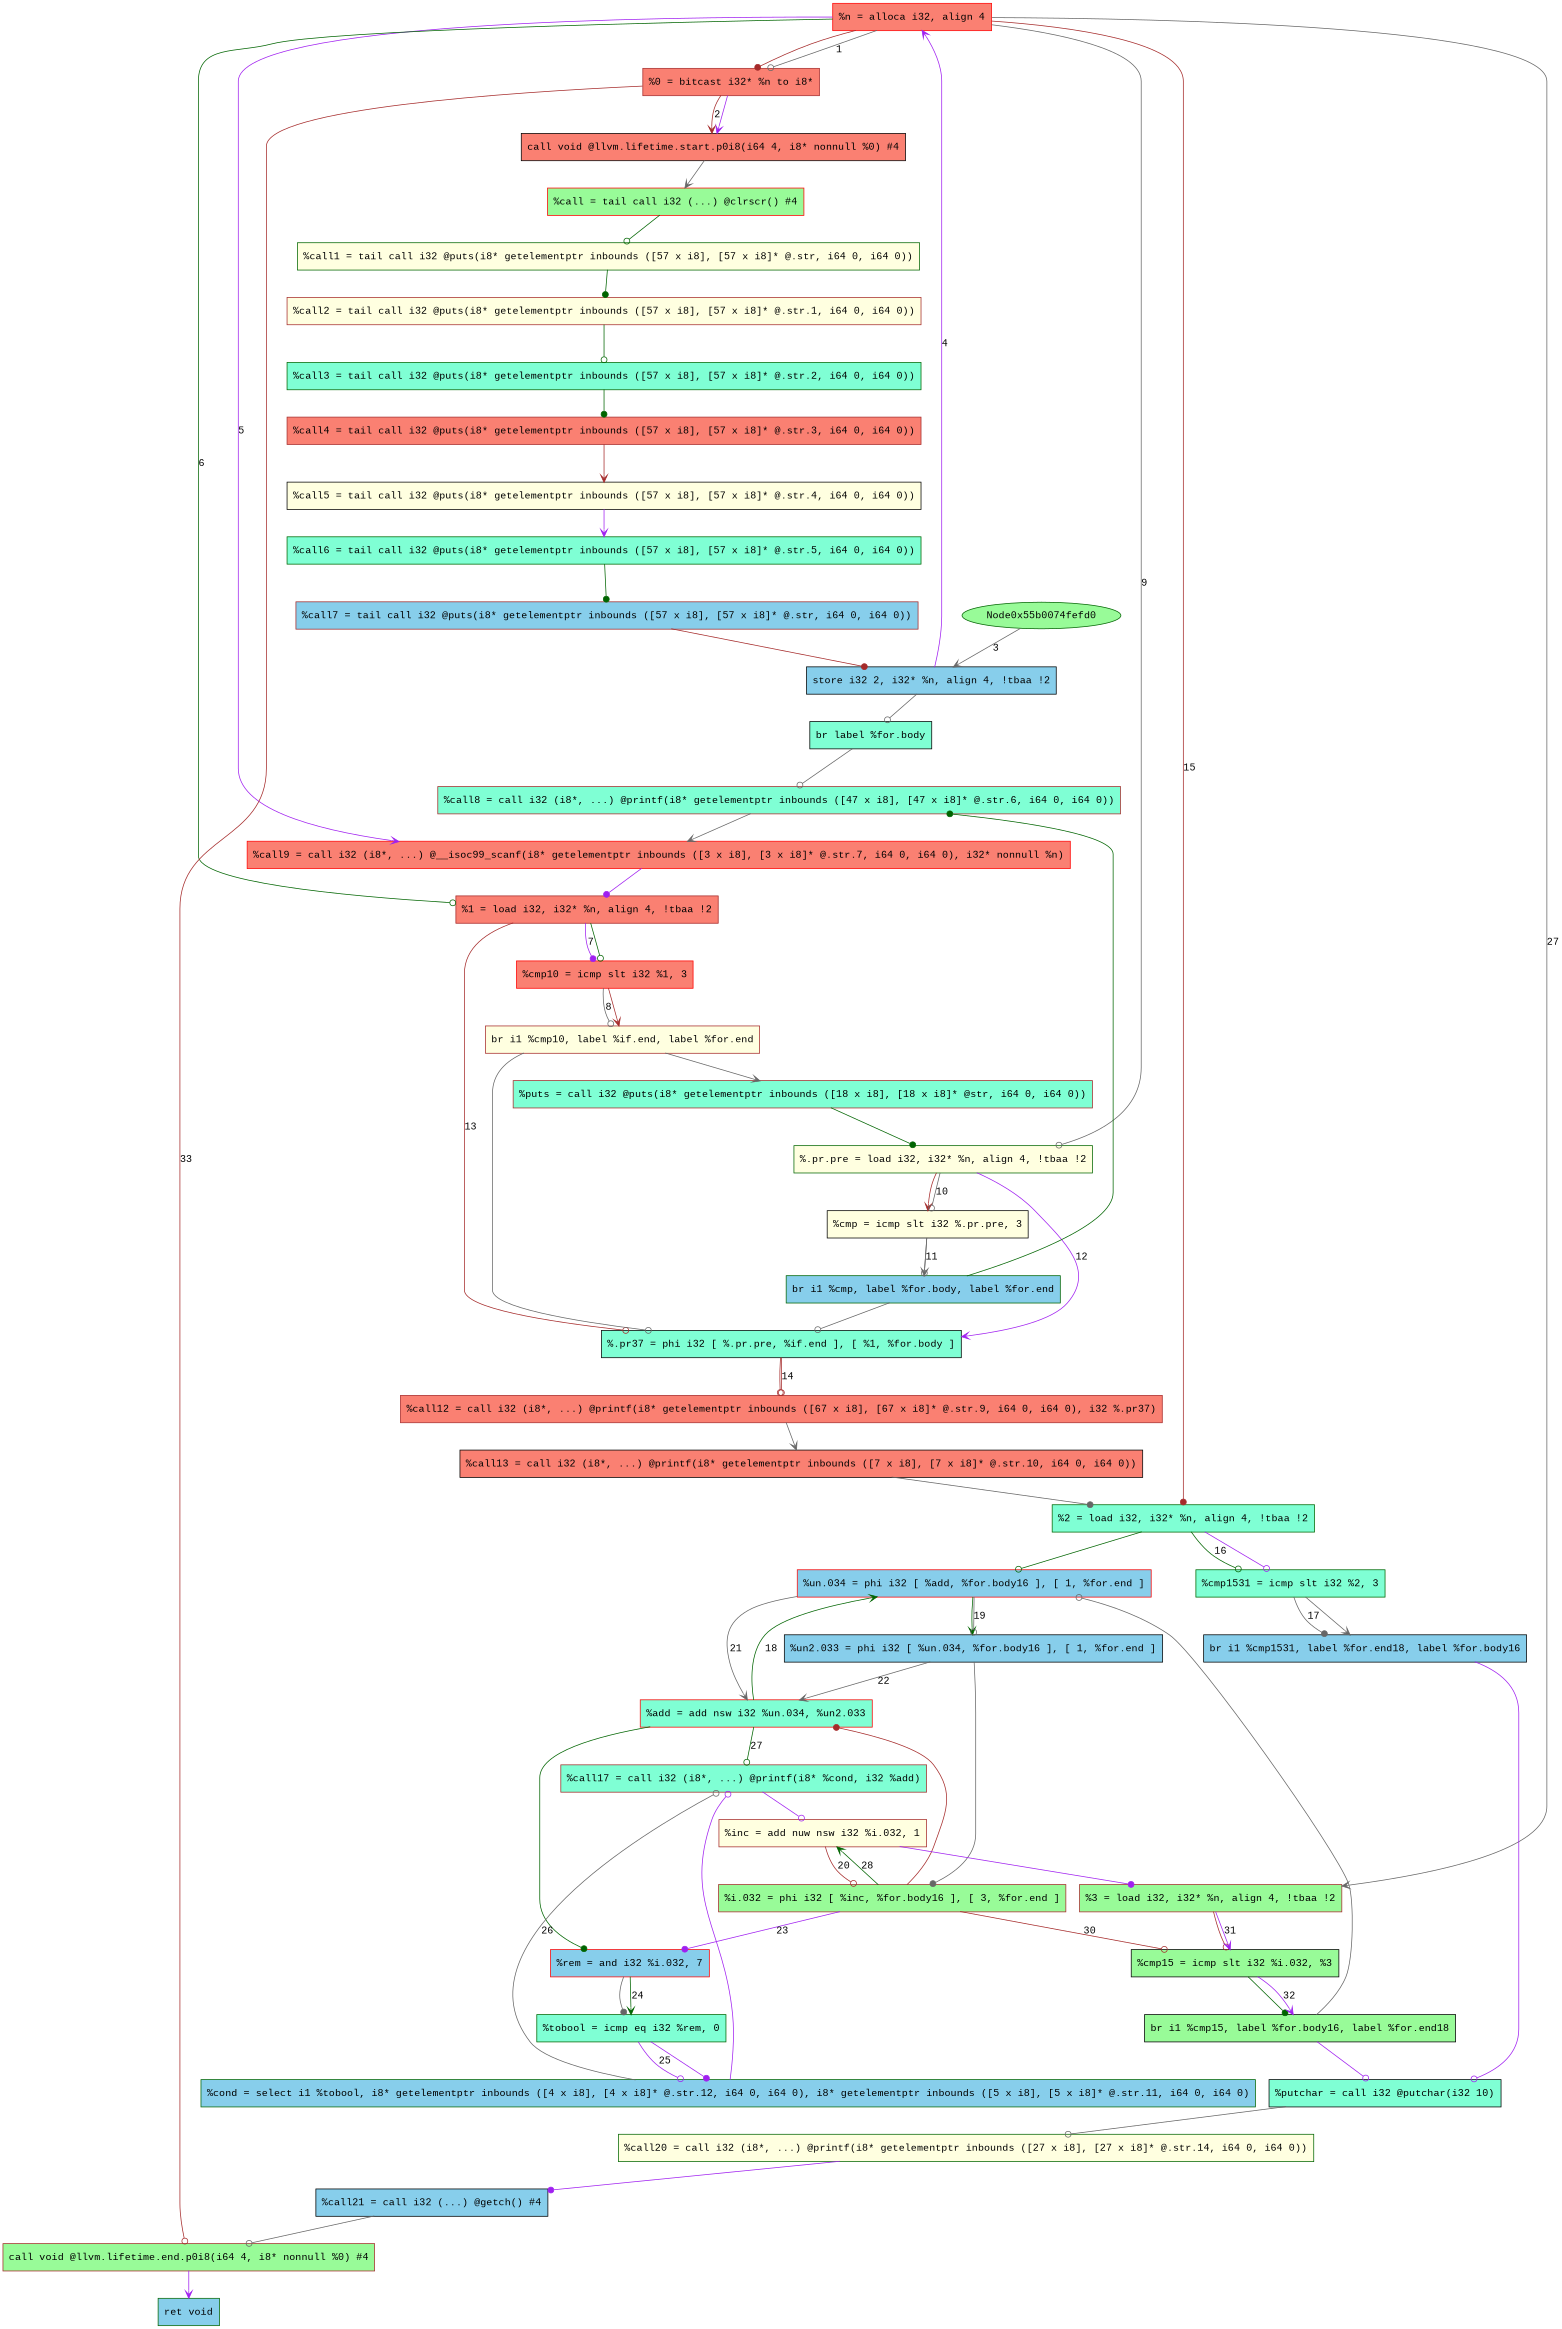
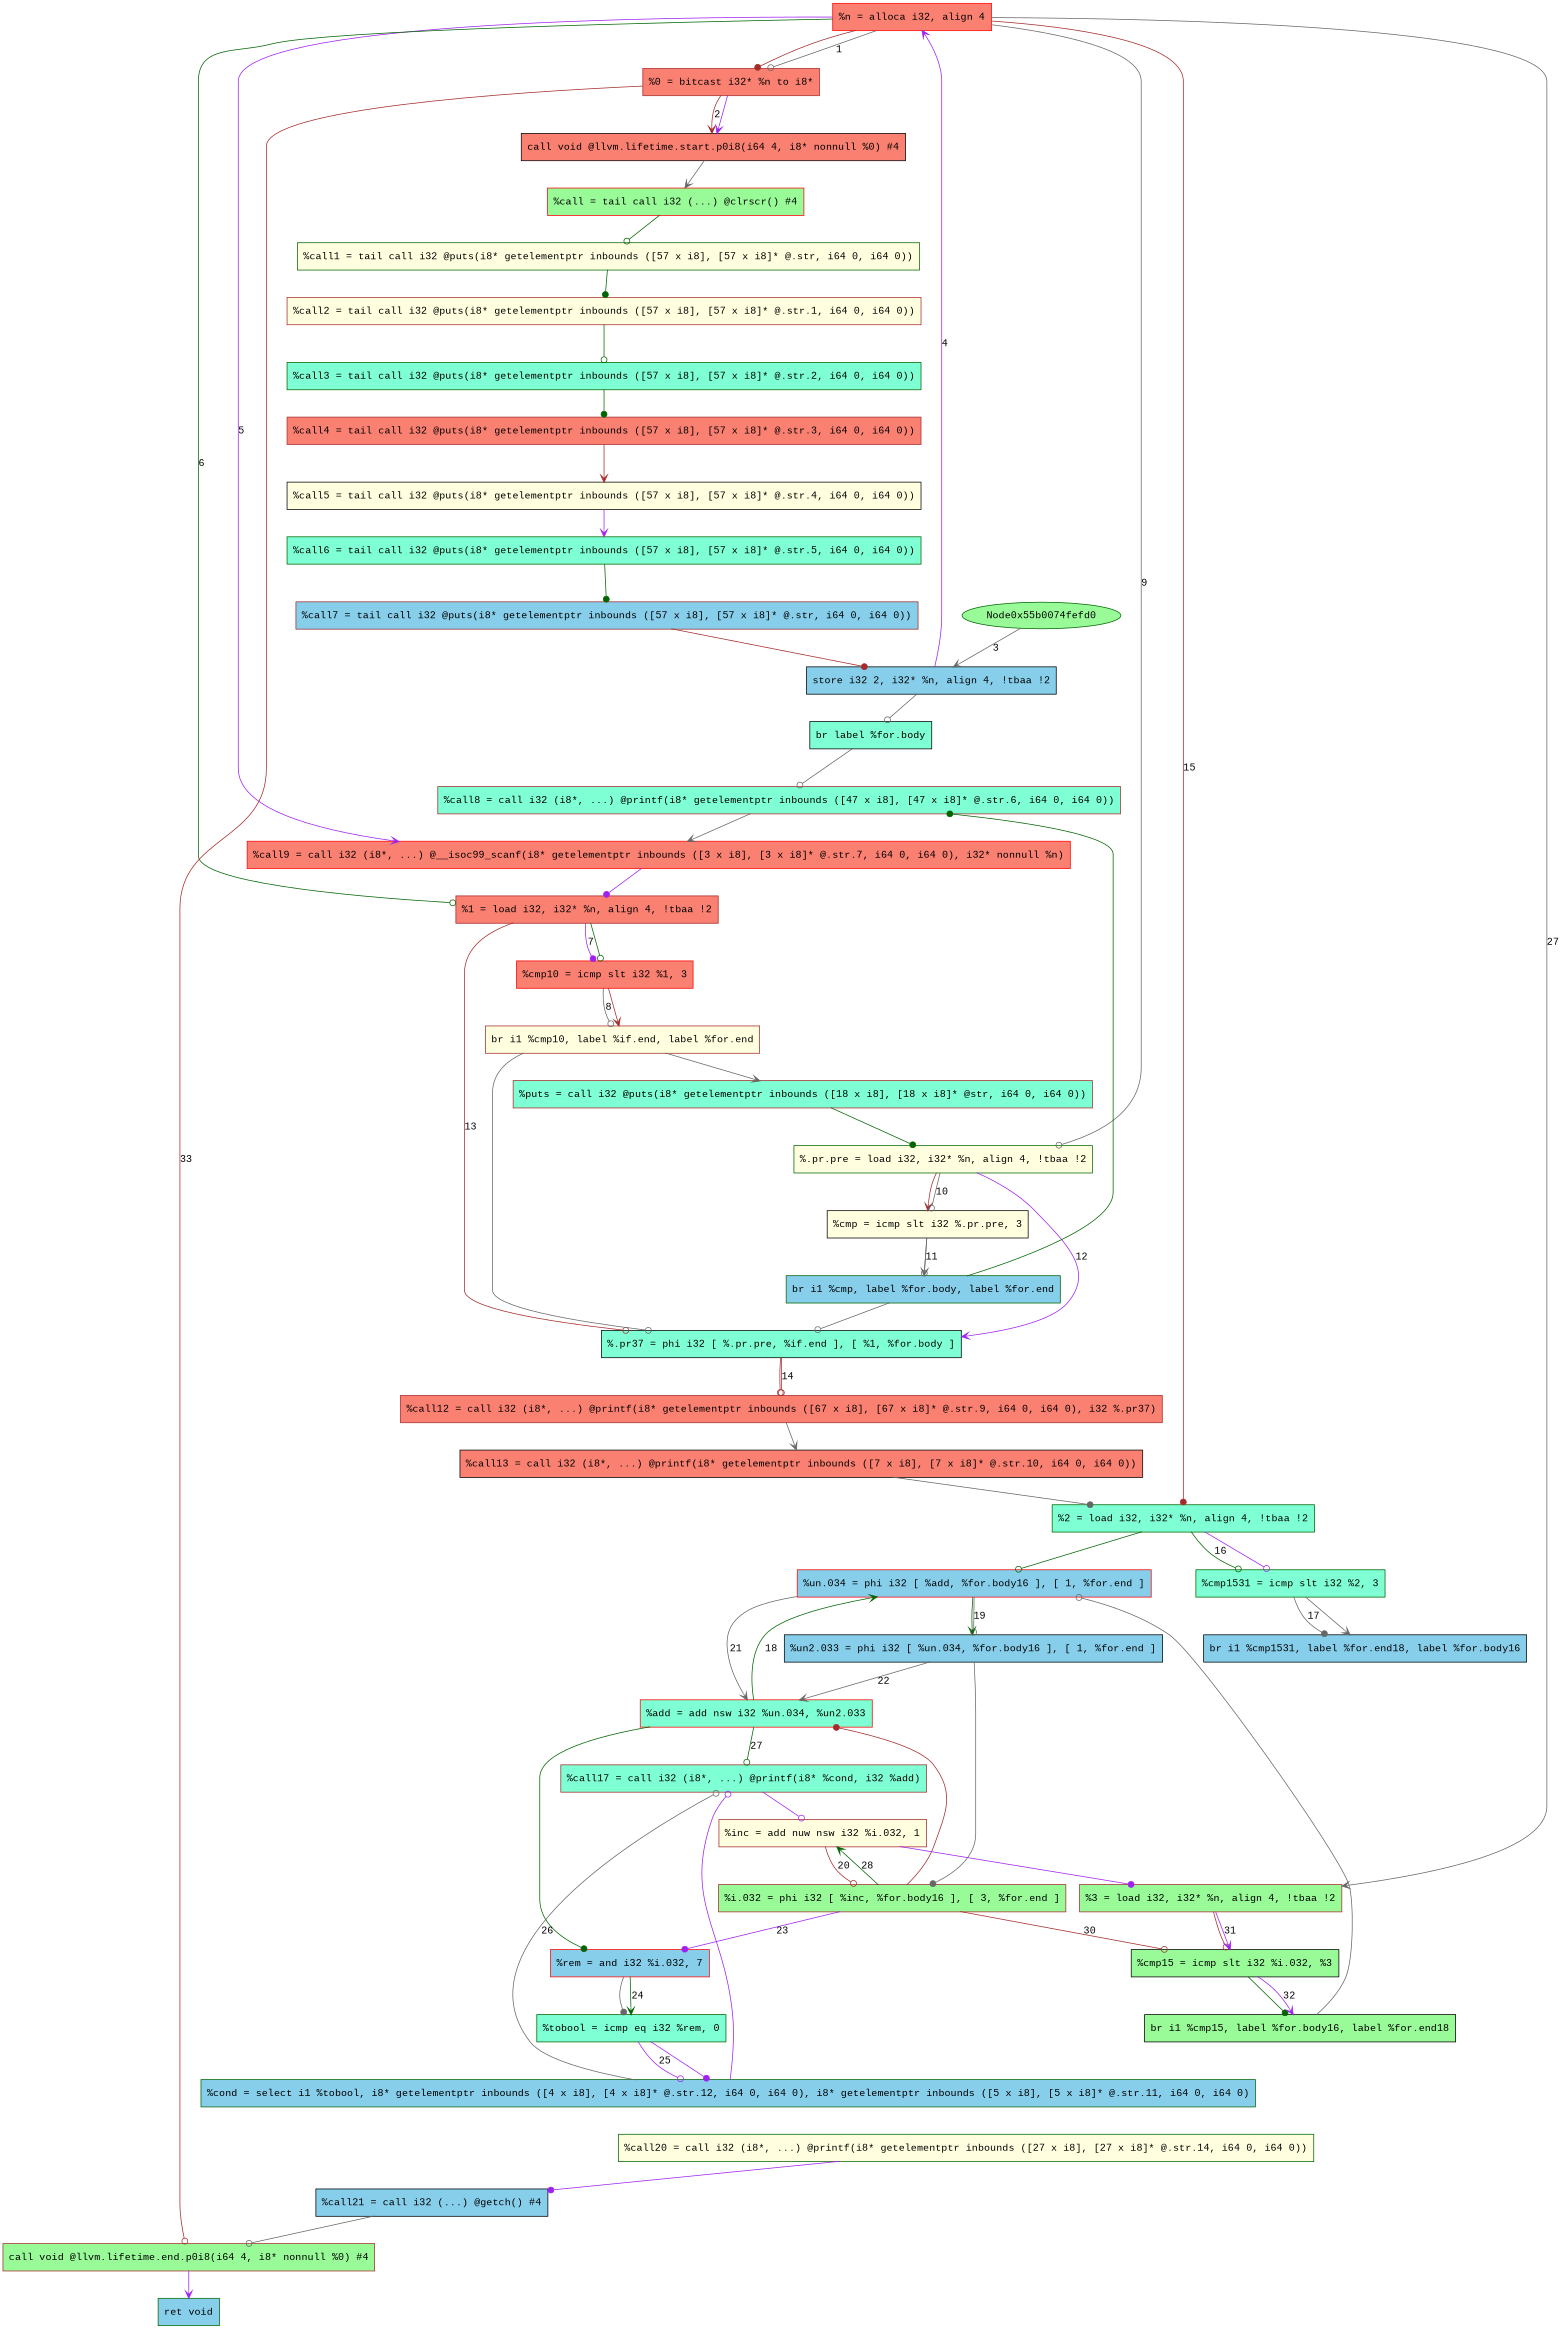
node "%putchar = call i32 @putchar(i32 10)": removed
